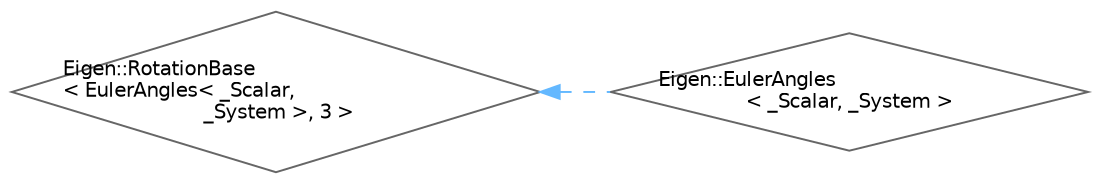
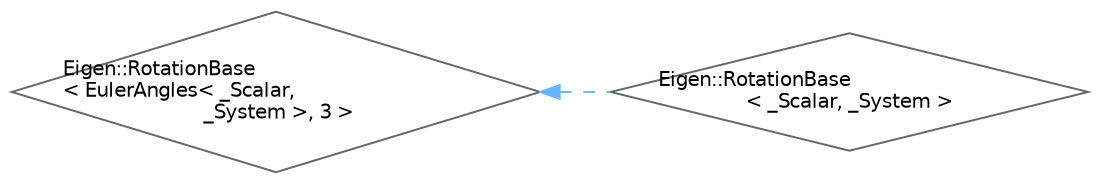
node "Eigen::EulerAngles < _Scalar, _System >": label "Eigen::EulerAngles < _Scalar, _System >" -> "Eigen::RotationBase < _Scalar, _System >"
